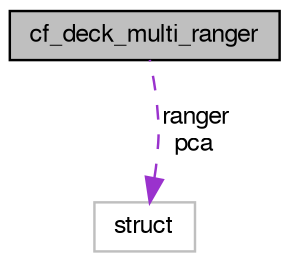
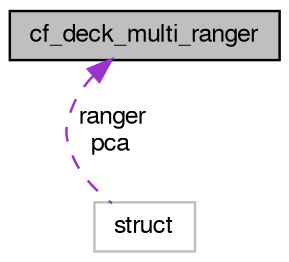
edge "cf_deck_multi_ranger" -> "struct": reversed
